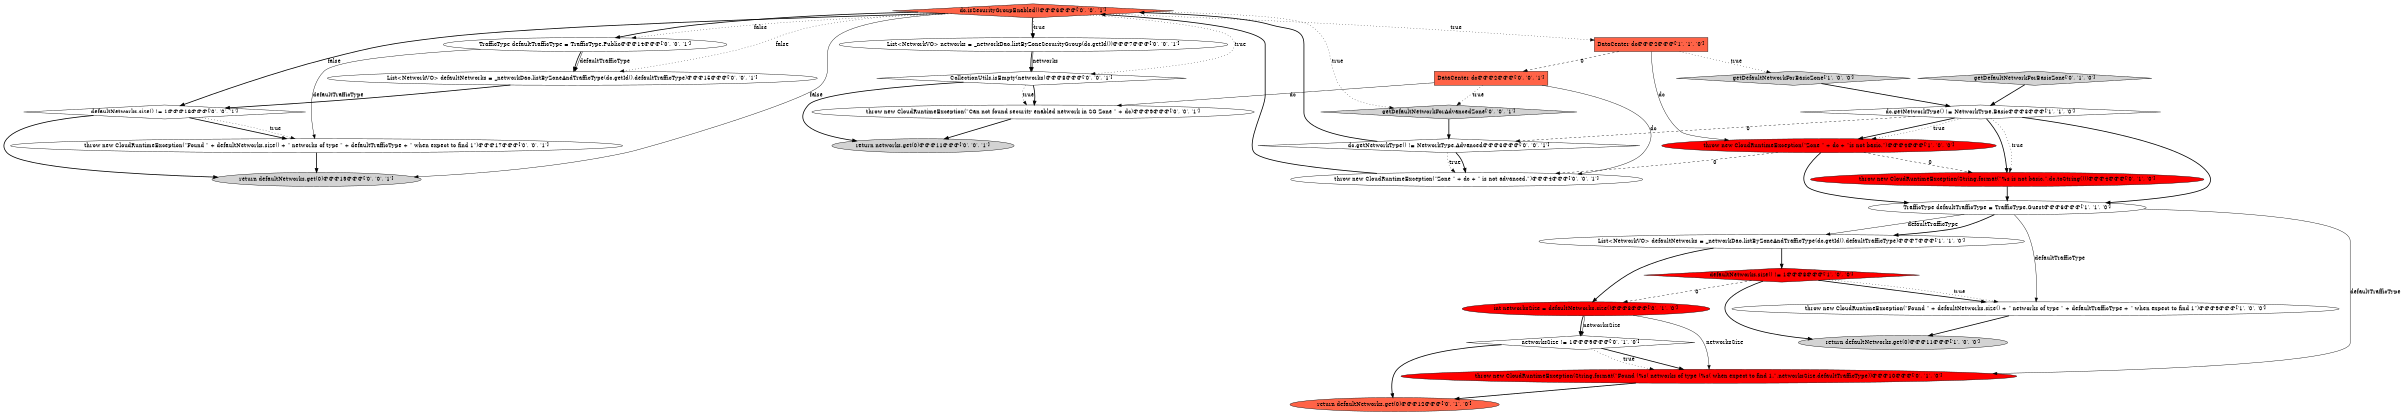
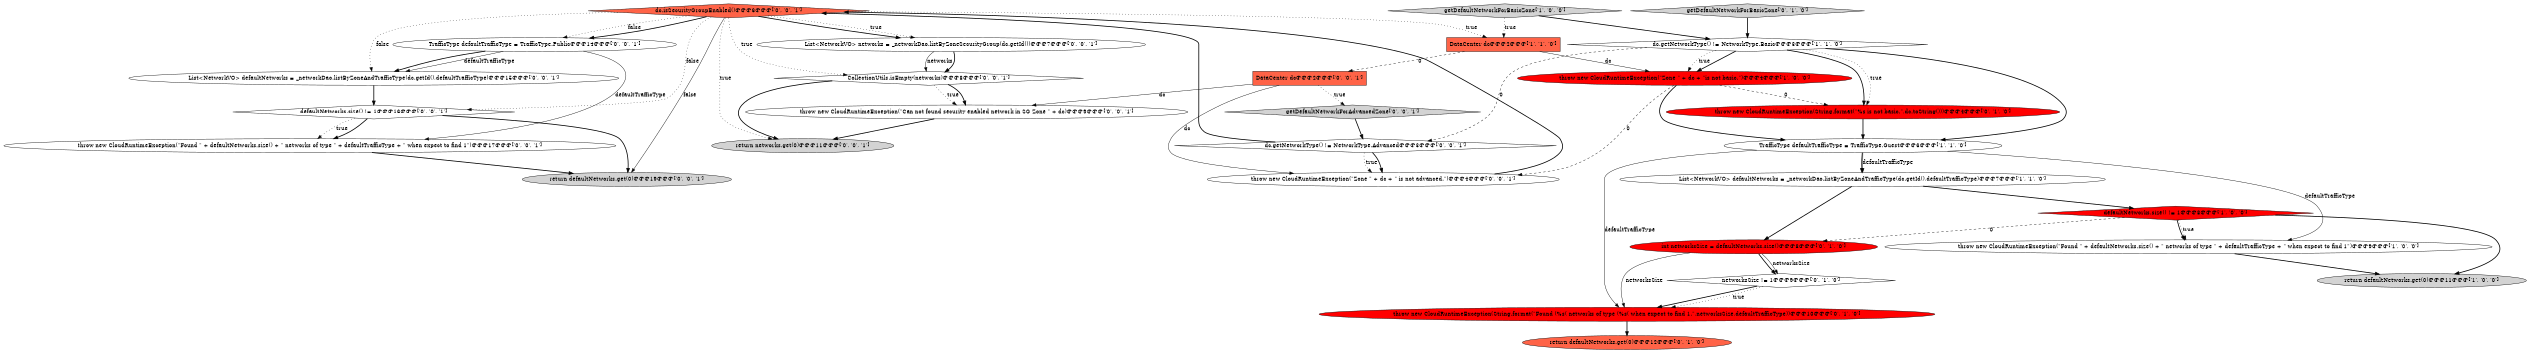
edge "dc.isSecurityGroupEnabled()@@@6@@@['0', '0', '1']" -> "getDefaultNetworkForAdvancedZone['0', '0', '1']": now "dc.isSecurityGroupEnabled()@@@6@@@['0', '0', '1']" -> "return networks.get(0)@@@11@@@['0', '0', '1']"
edge "dc.isSecurityGroupEnabled()@@@6@@@['0', '0', '1']" -> "defaultNetworks.size() != 1@@@16@@@['0', '0', '1']": style bold -> dotted
edge "DataCenter dc@@@2@@@['1', '1', '0']" -> "getDefaultNetworkForBasicZone['1', '0', '0']": reversed
edge "networksSize != 1@@@9@@@['0', '1', '0']" -> "return defaultNetworks.get(0)@@@12@@@['0', '1', '0']": removed
